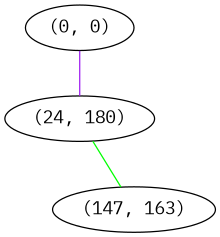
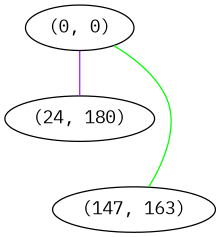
edge "(24, 180)" -- "(147, 163)": now "(0, 0)" -- "(147, 163)"
